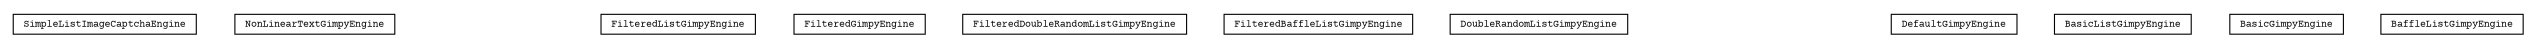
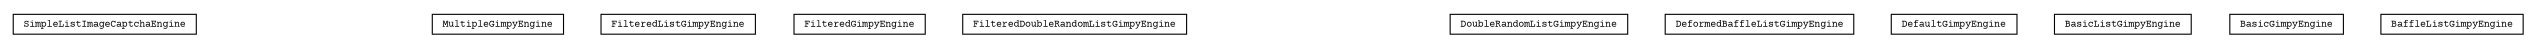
node "NonLinearTextGimpyEngine": removed
node "MultipleGimpyEngine": added
node "FilteredBaffleListGimpyEngine": removed
node "DeformedBaffleListGimpyEngine": added
